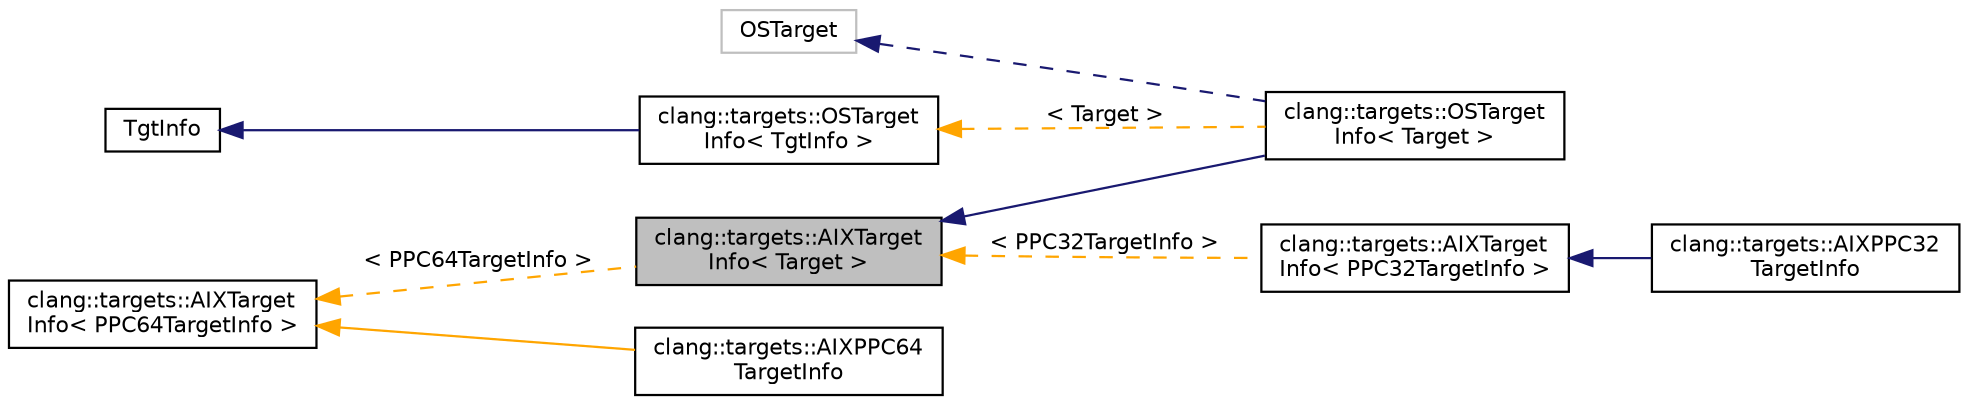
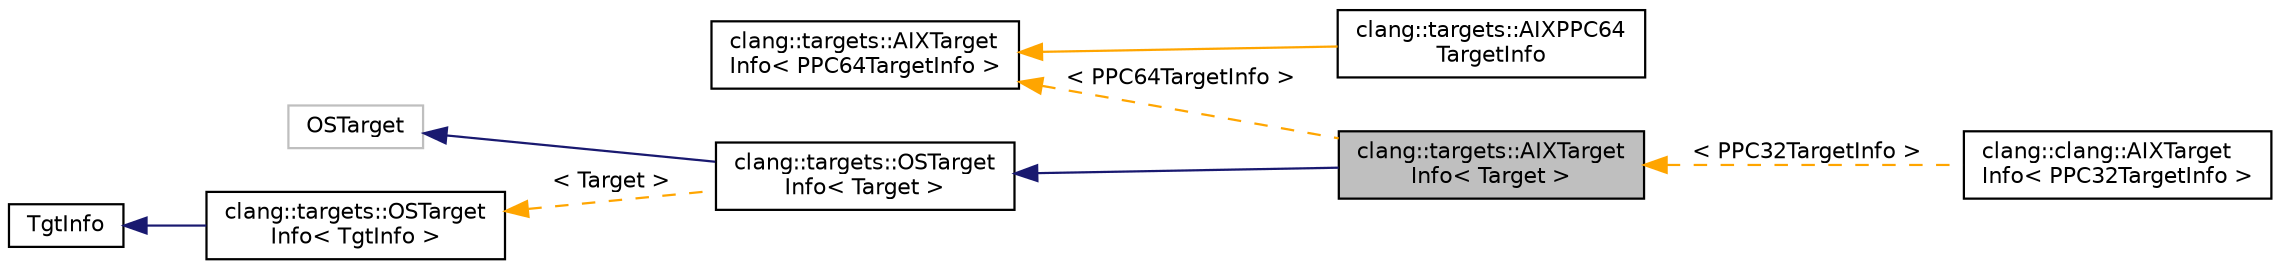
edge "clang::targets::OSTarget Info< Target >" -> "OSTarget": style dashed -> solid
edge "clang::targets::OSTarget Info< Target >" -> "clang::targets::AIXTarget Info< Target >": reversed
node "clang::targets::AIXTarget Info< PPC32TargetInfo >": label "clang::targets::AIXTarget Info< PPC32TargetInfo >" -> "clang::clang::AIXTarget Info< PPC32TargetInfo >"
node "clang::targets::AIXPPC32 TargetInfo": removed
